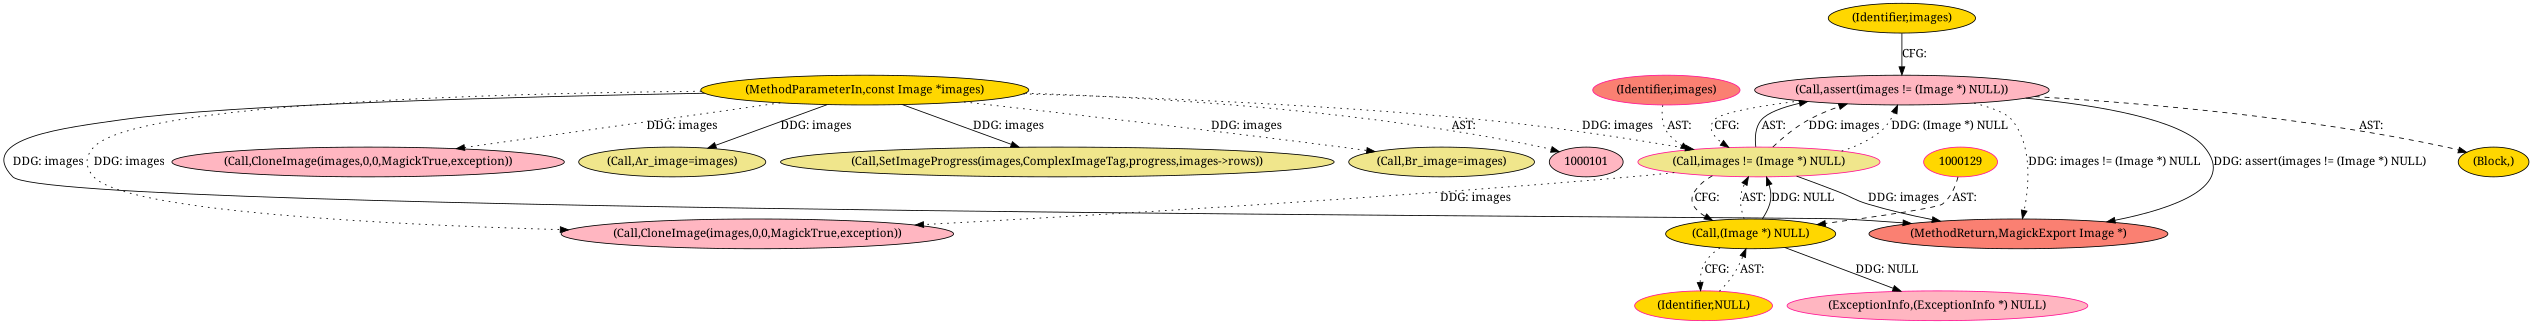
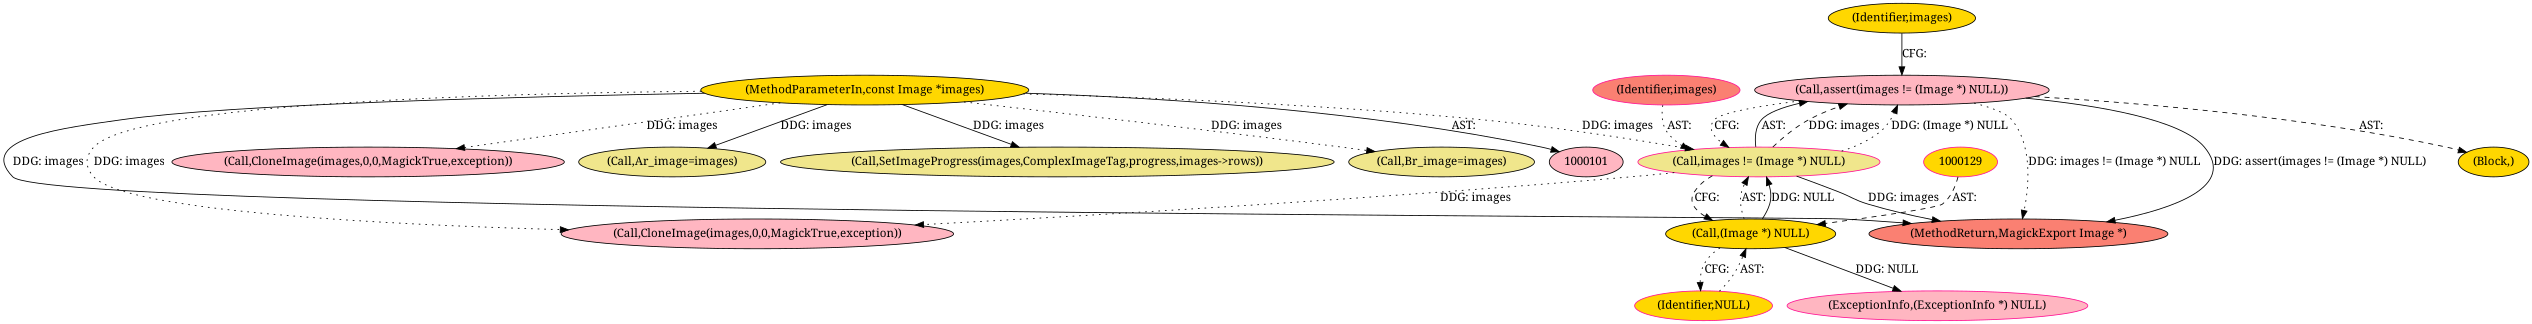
edge "(MethodParameterIn,const Image *images)" -> "1000101": style dotted -> solid
